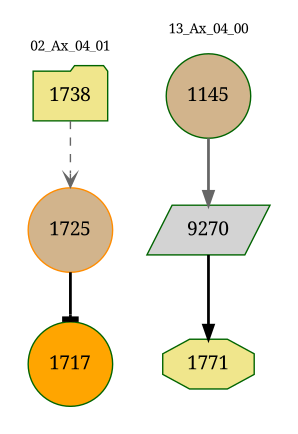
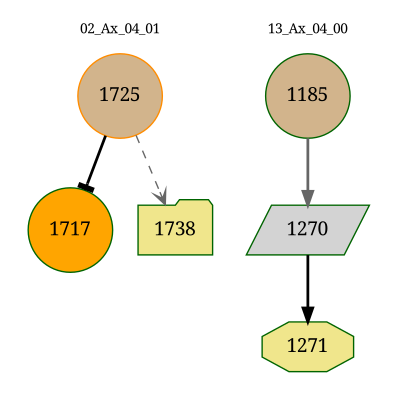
node "1145": label "1145" -> "1185"
edge "1738" -> "1725": reversed
node "9270": label "9270" -> "1270"
node "1771": label "1771" -> "1271"
